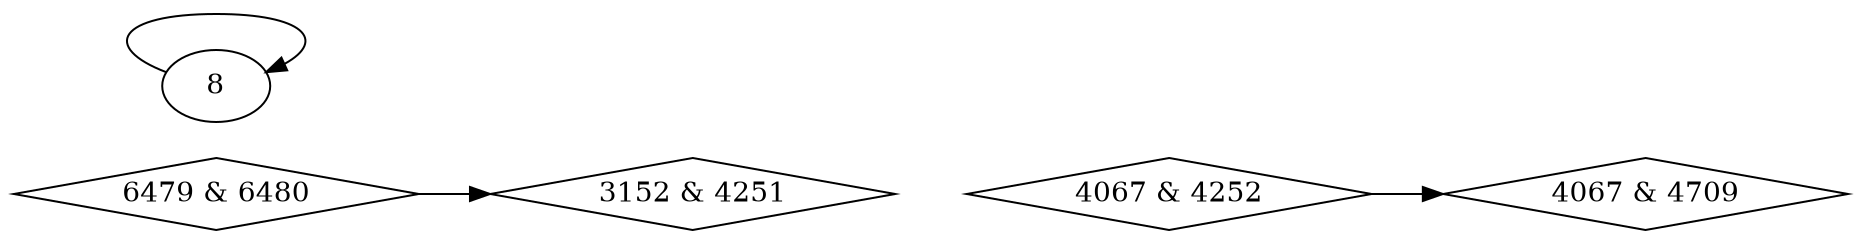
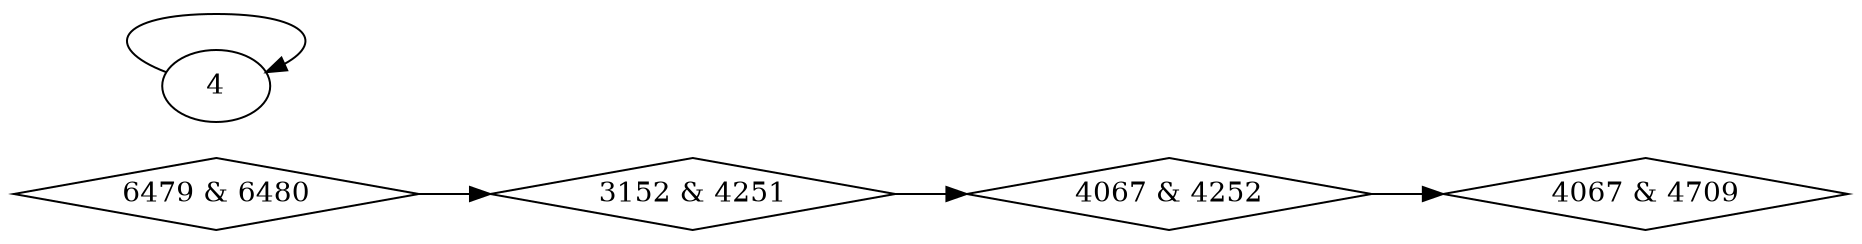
node "8": label "8" -> "4"
edge "3152 & 4251" -> "4067 & 4252": added
